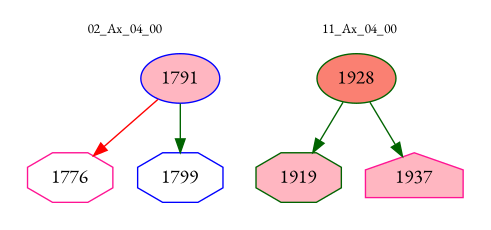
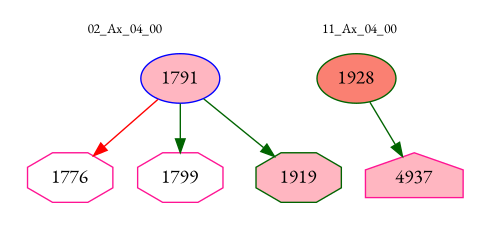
edge "1928" -> "1919": now "1791" -> "1919"
node "1799": color blue -> deeppink
node "1937": label "1937" -> "4937"
